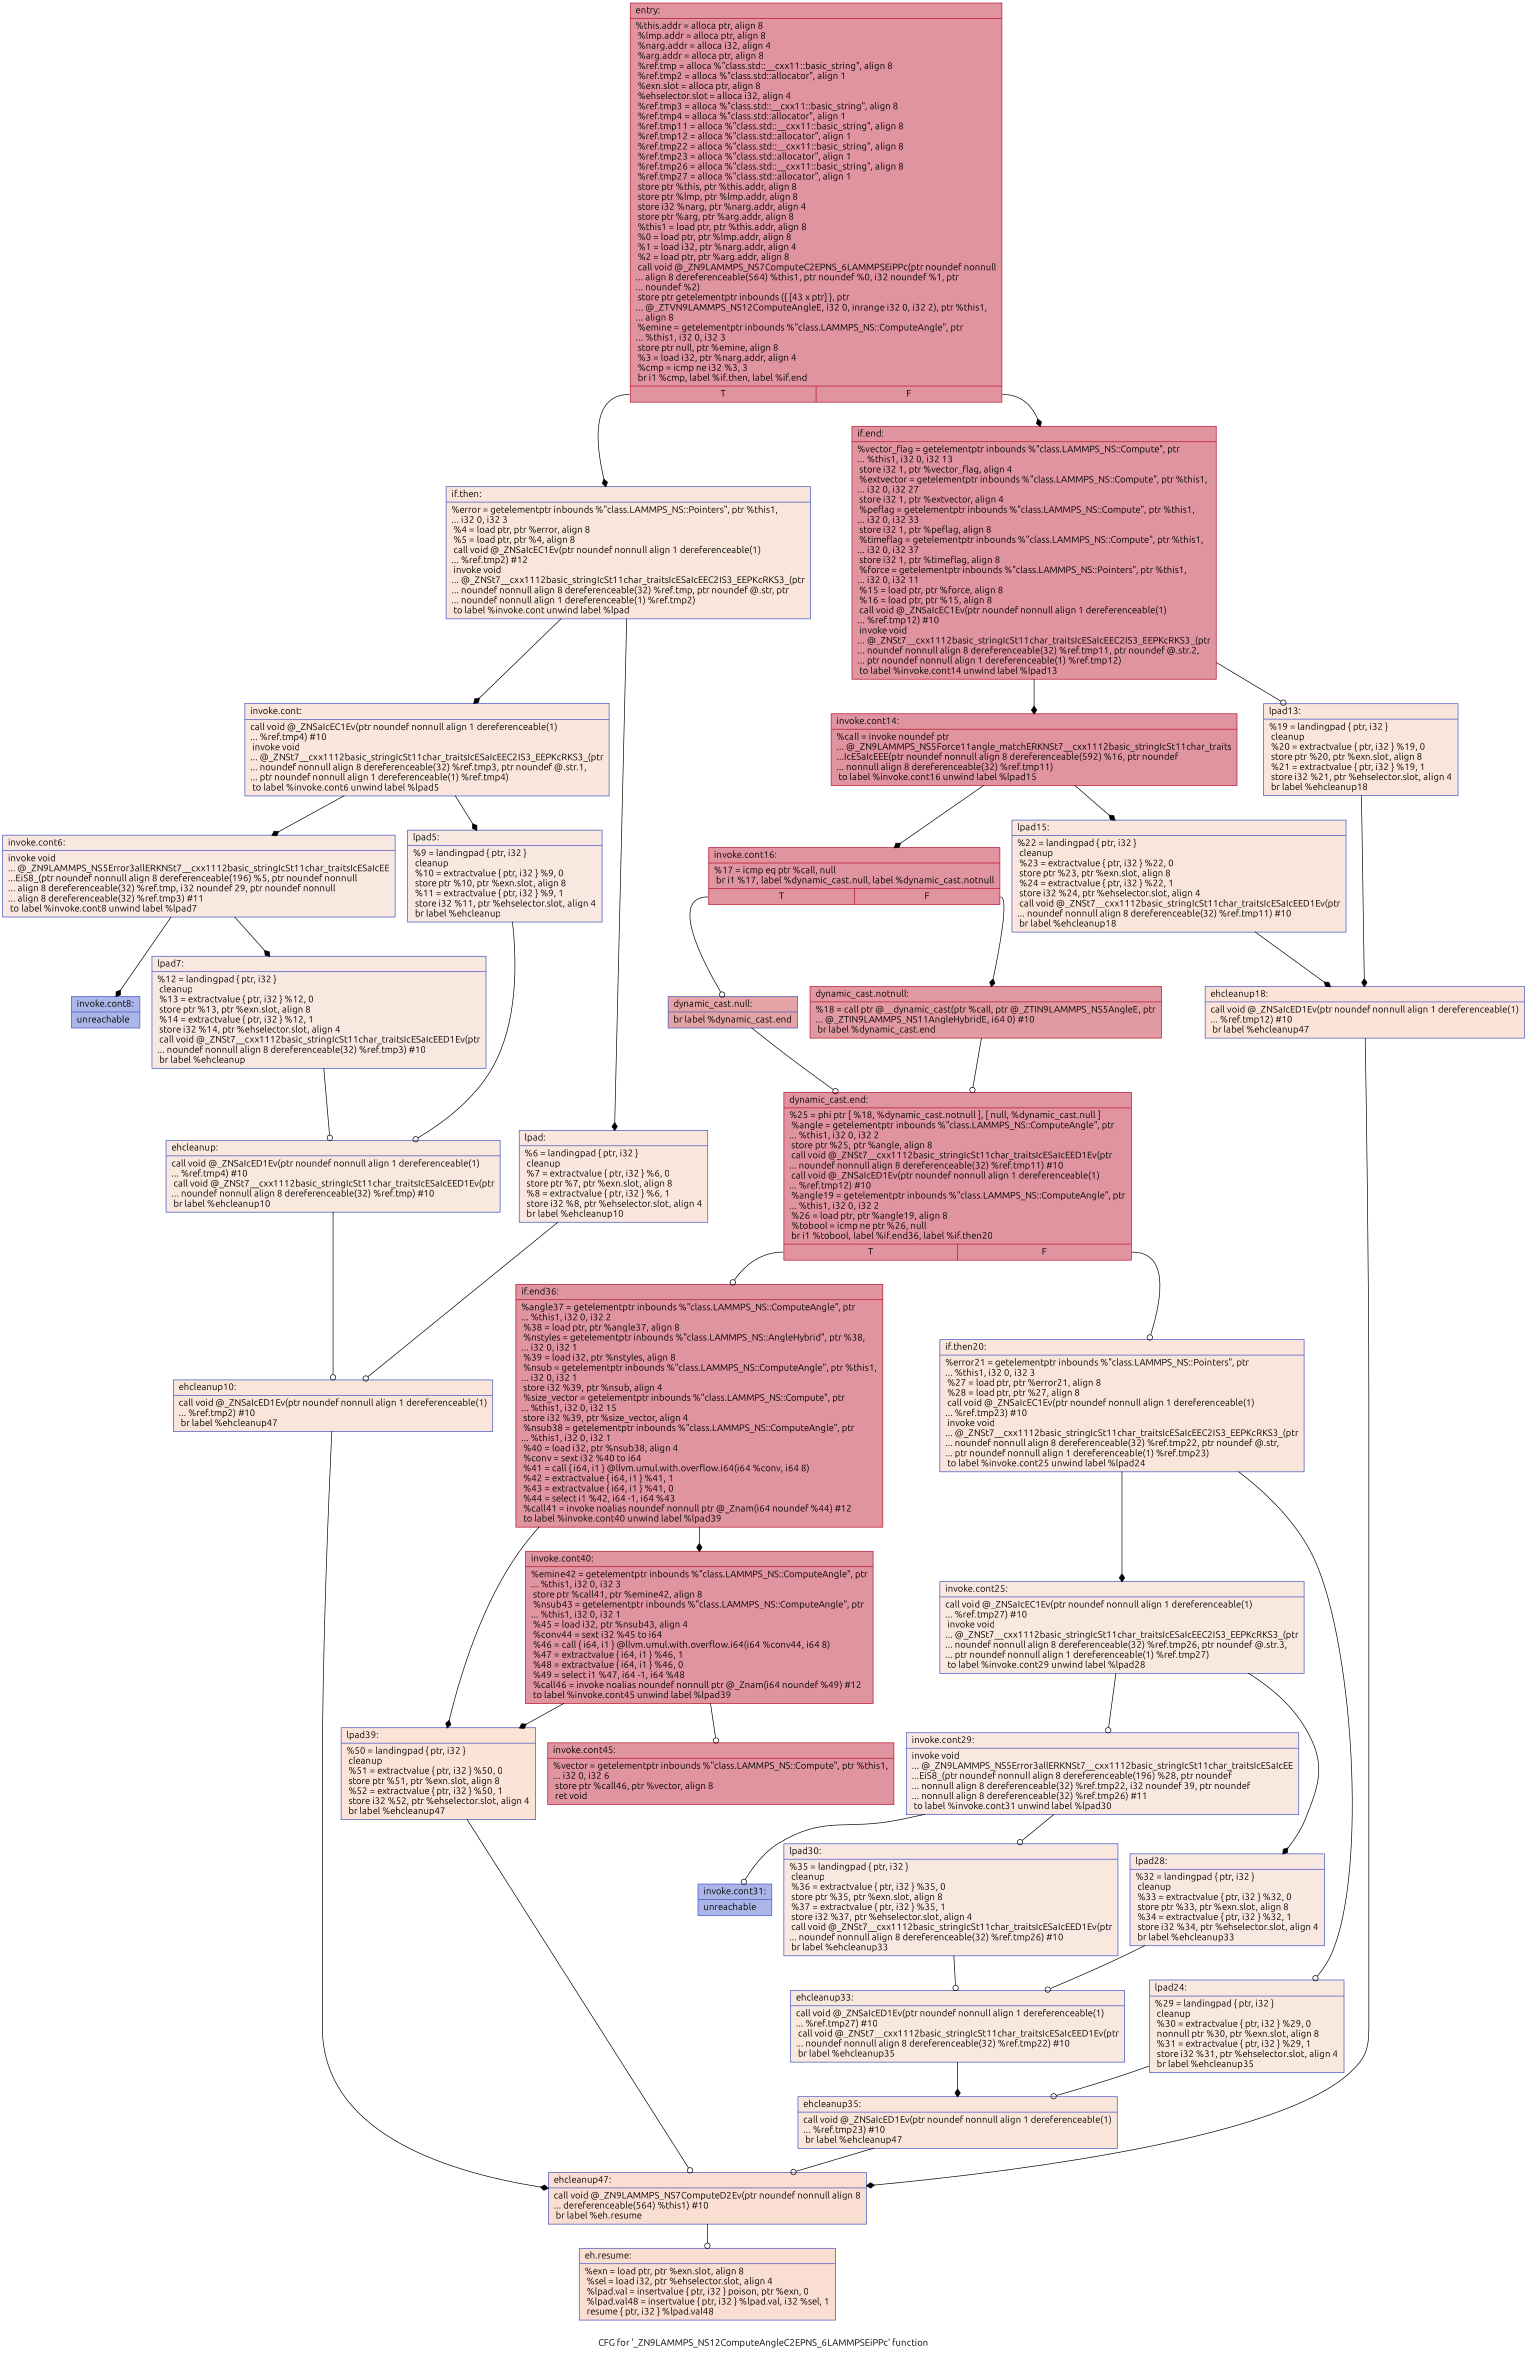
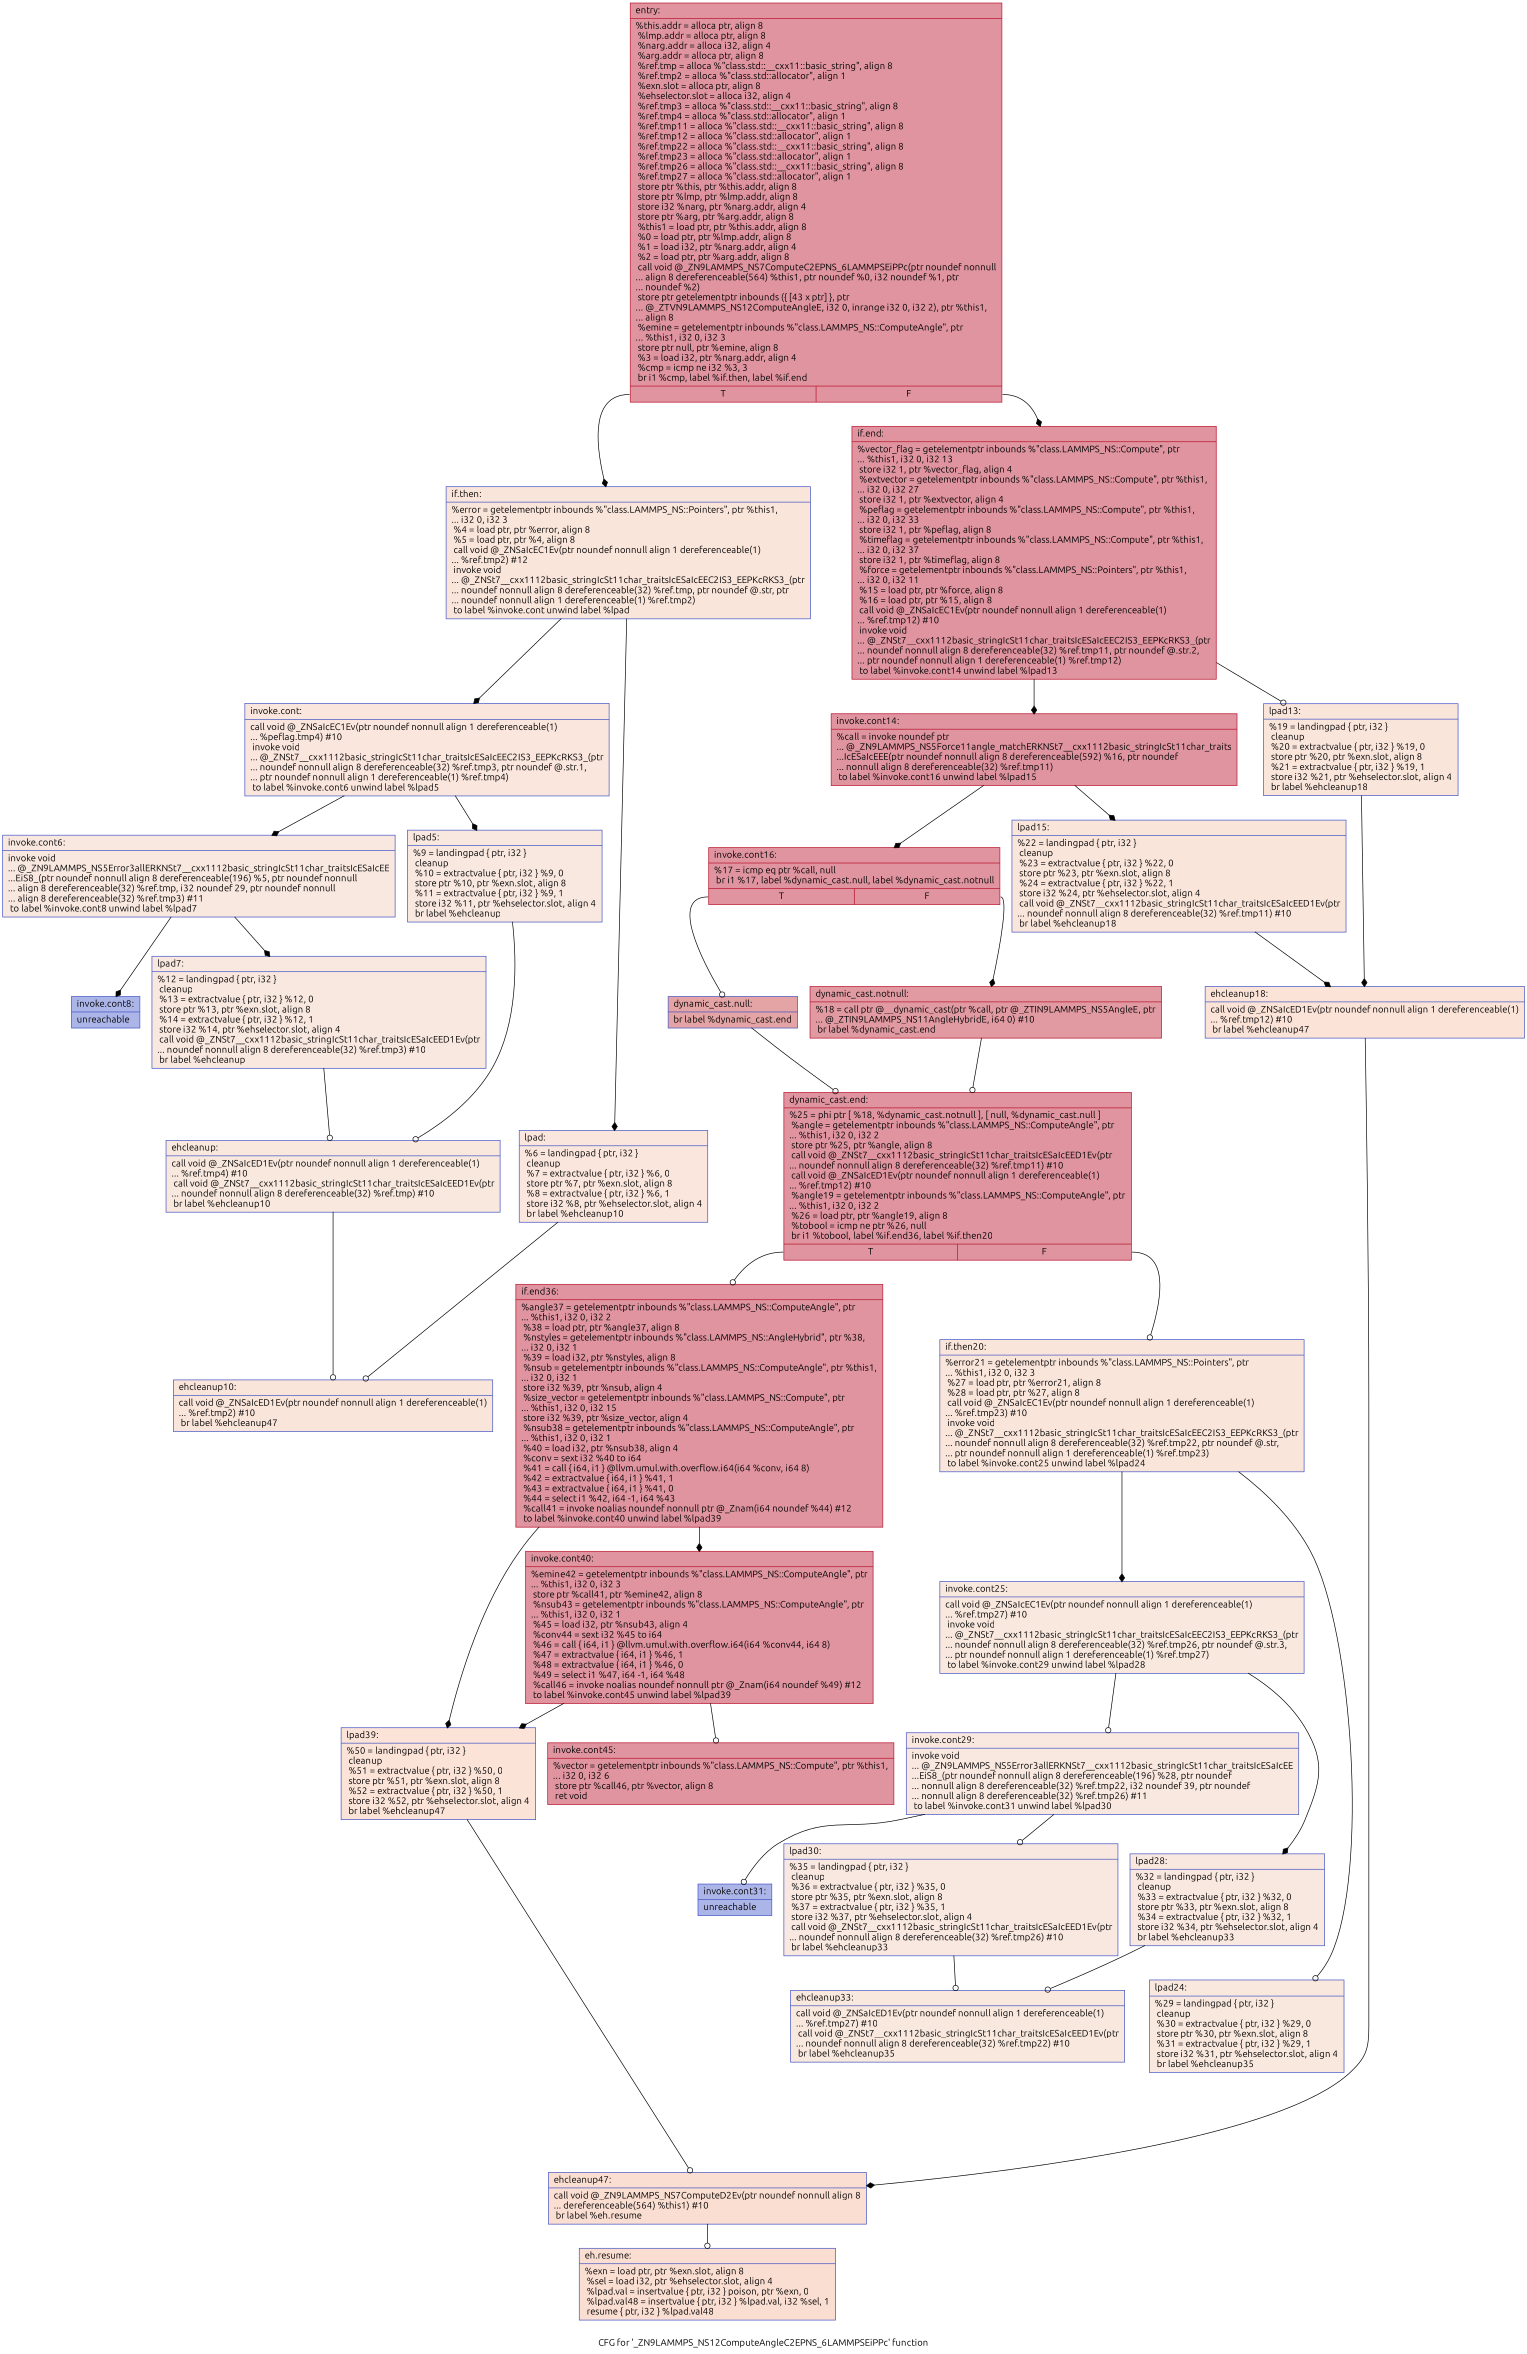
node "invoke.cont:": text "... %ref.tmp4) #10" -> "... %peflag.tmp4) #10"
edge "ehcleanup10:" -> "ehcleanup47:": removed
node "lpad24:": text "nonnull ptr %30, ptr %exn.slot, align 8" -> "store ptr %30, ptr %exn.slot, align 8"
node "ehcleanup35:": removed
